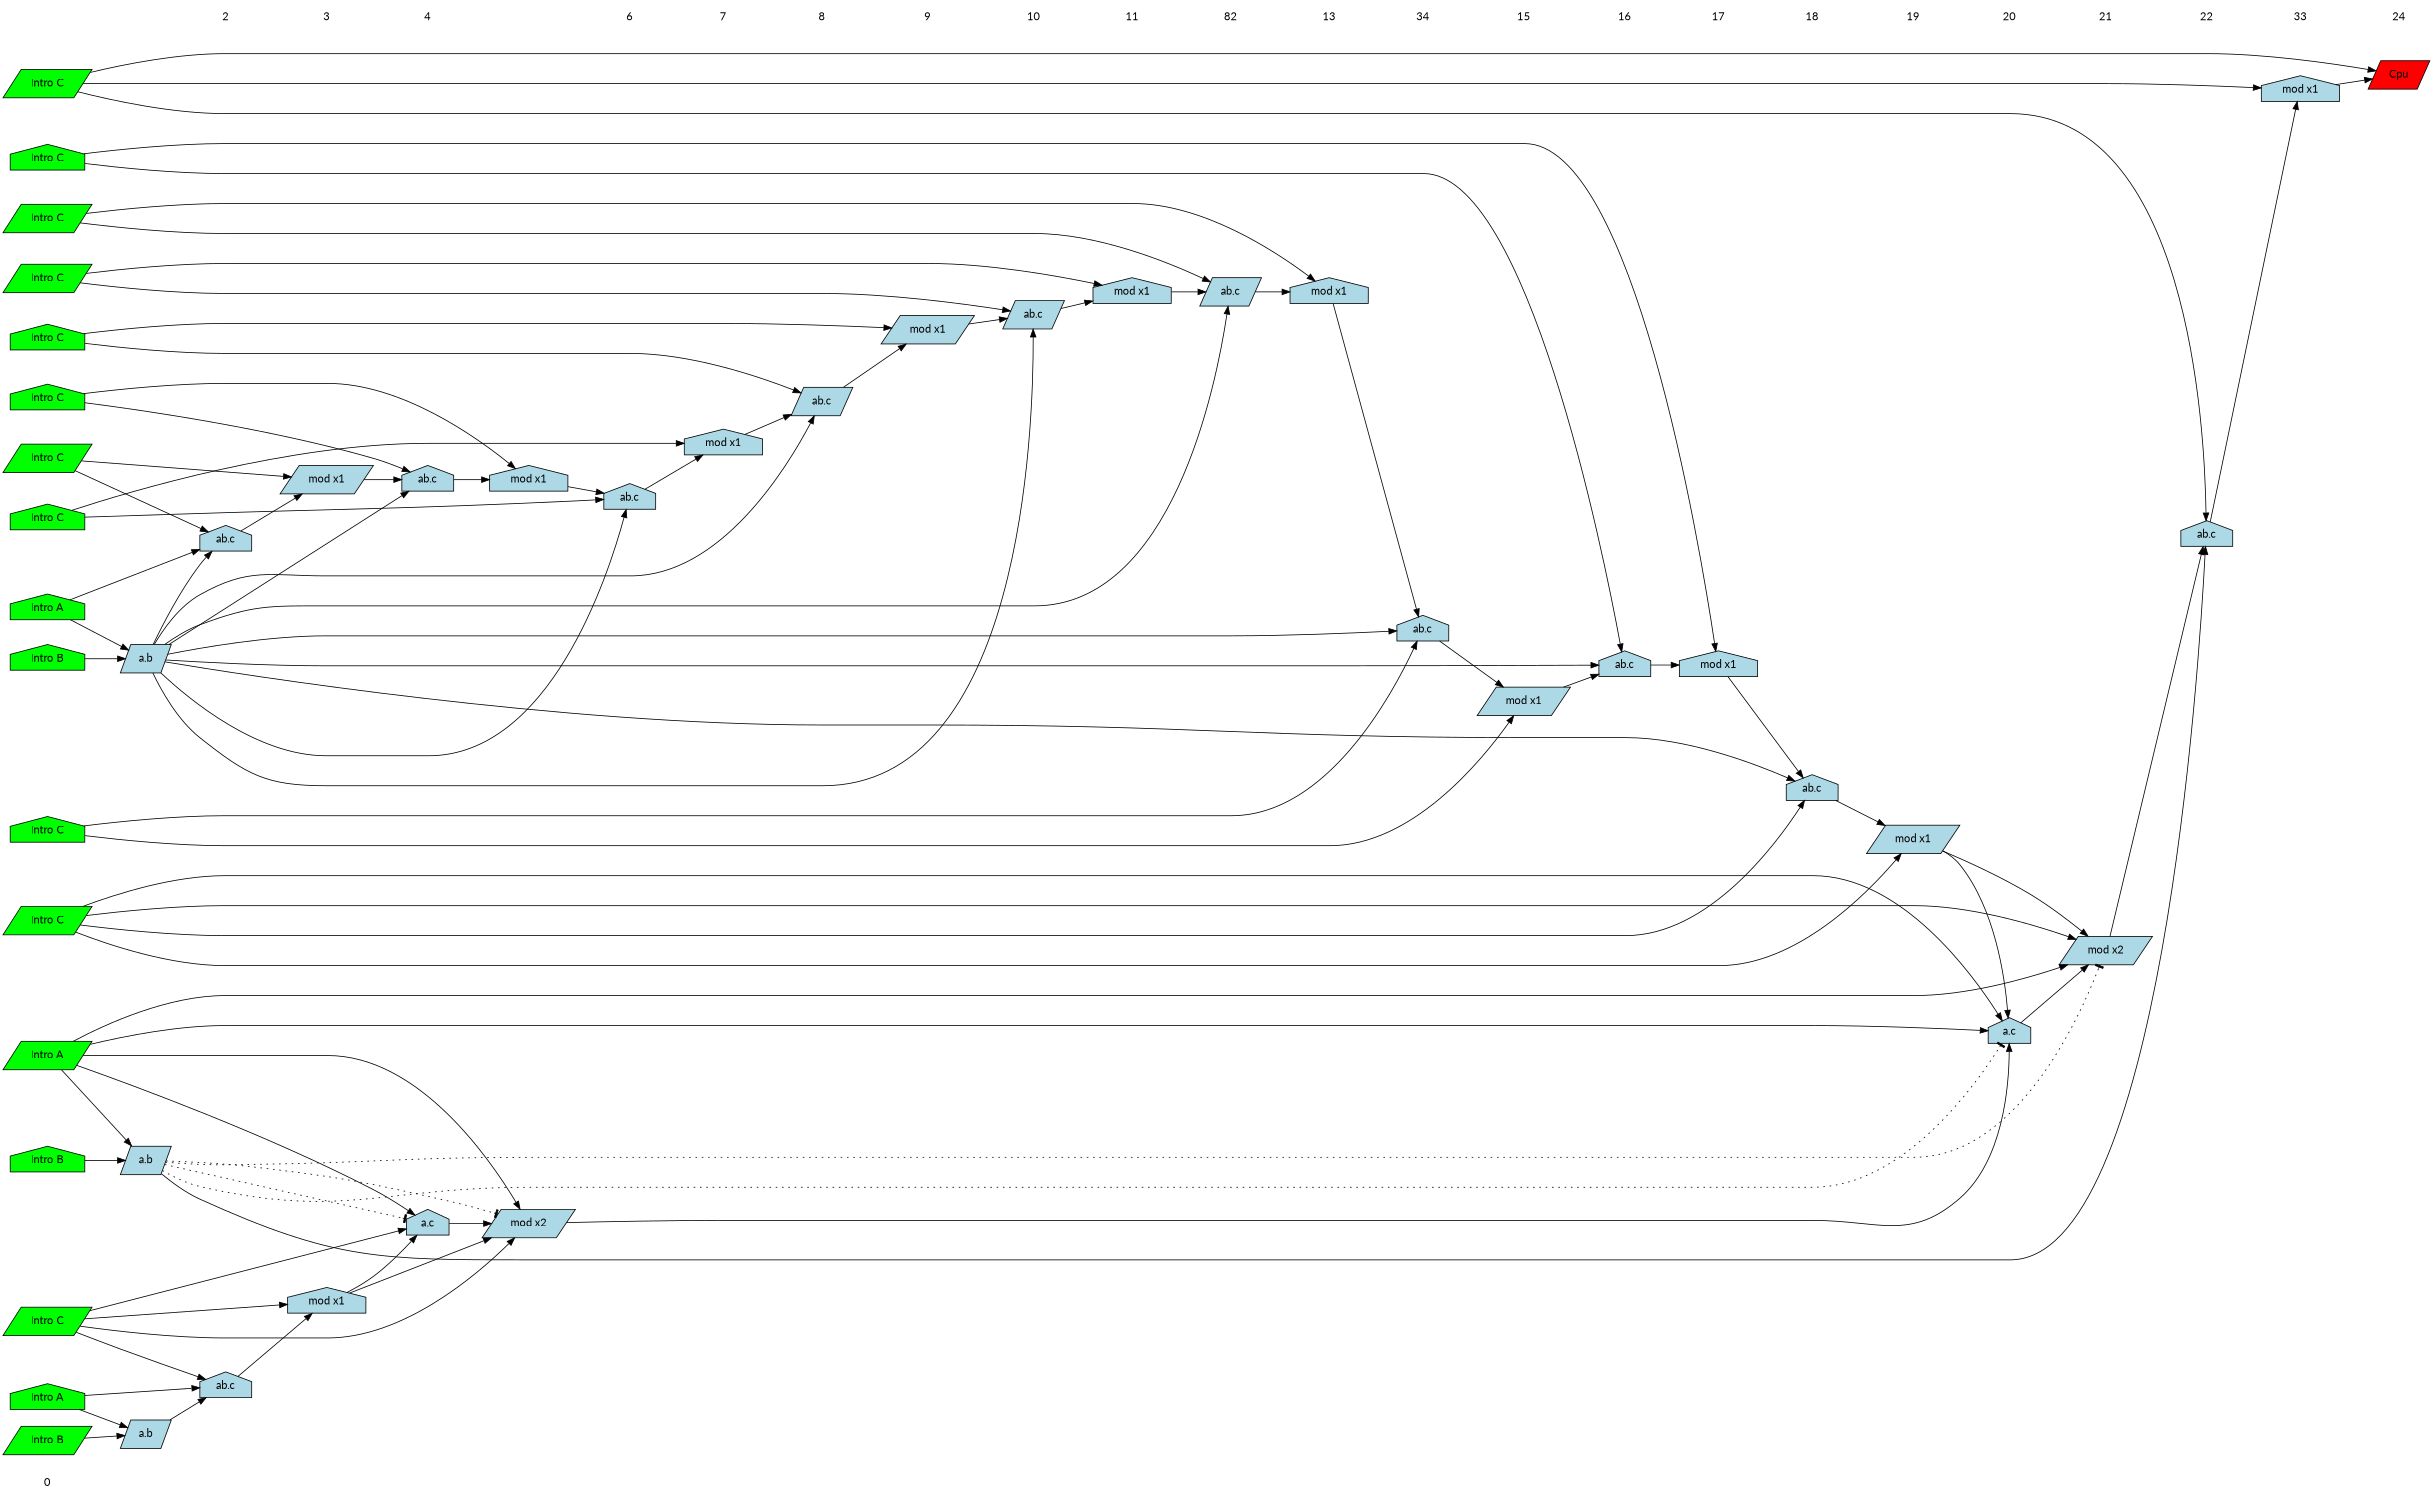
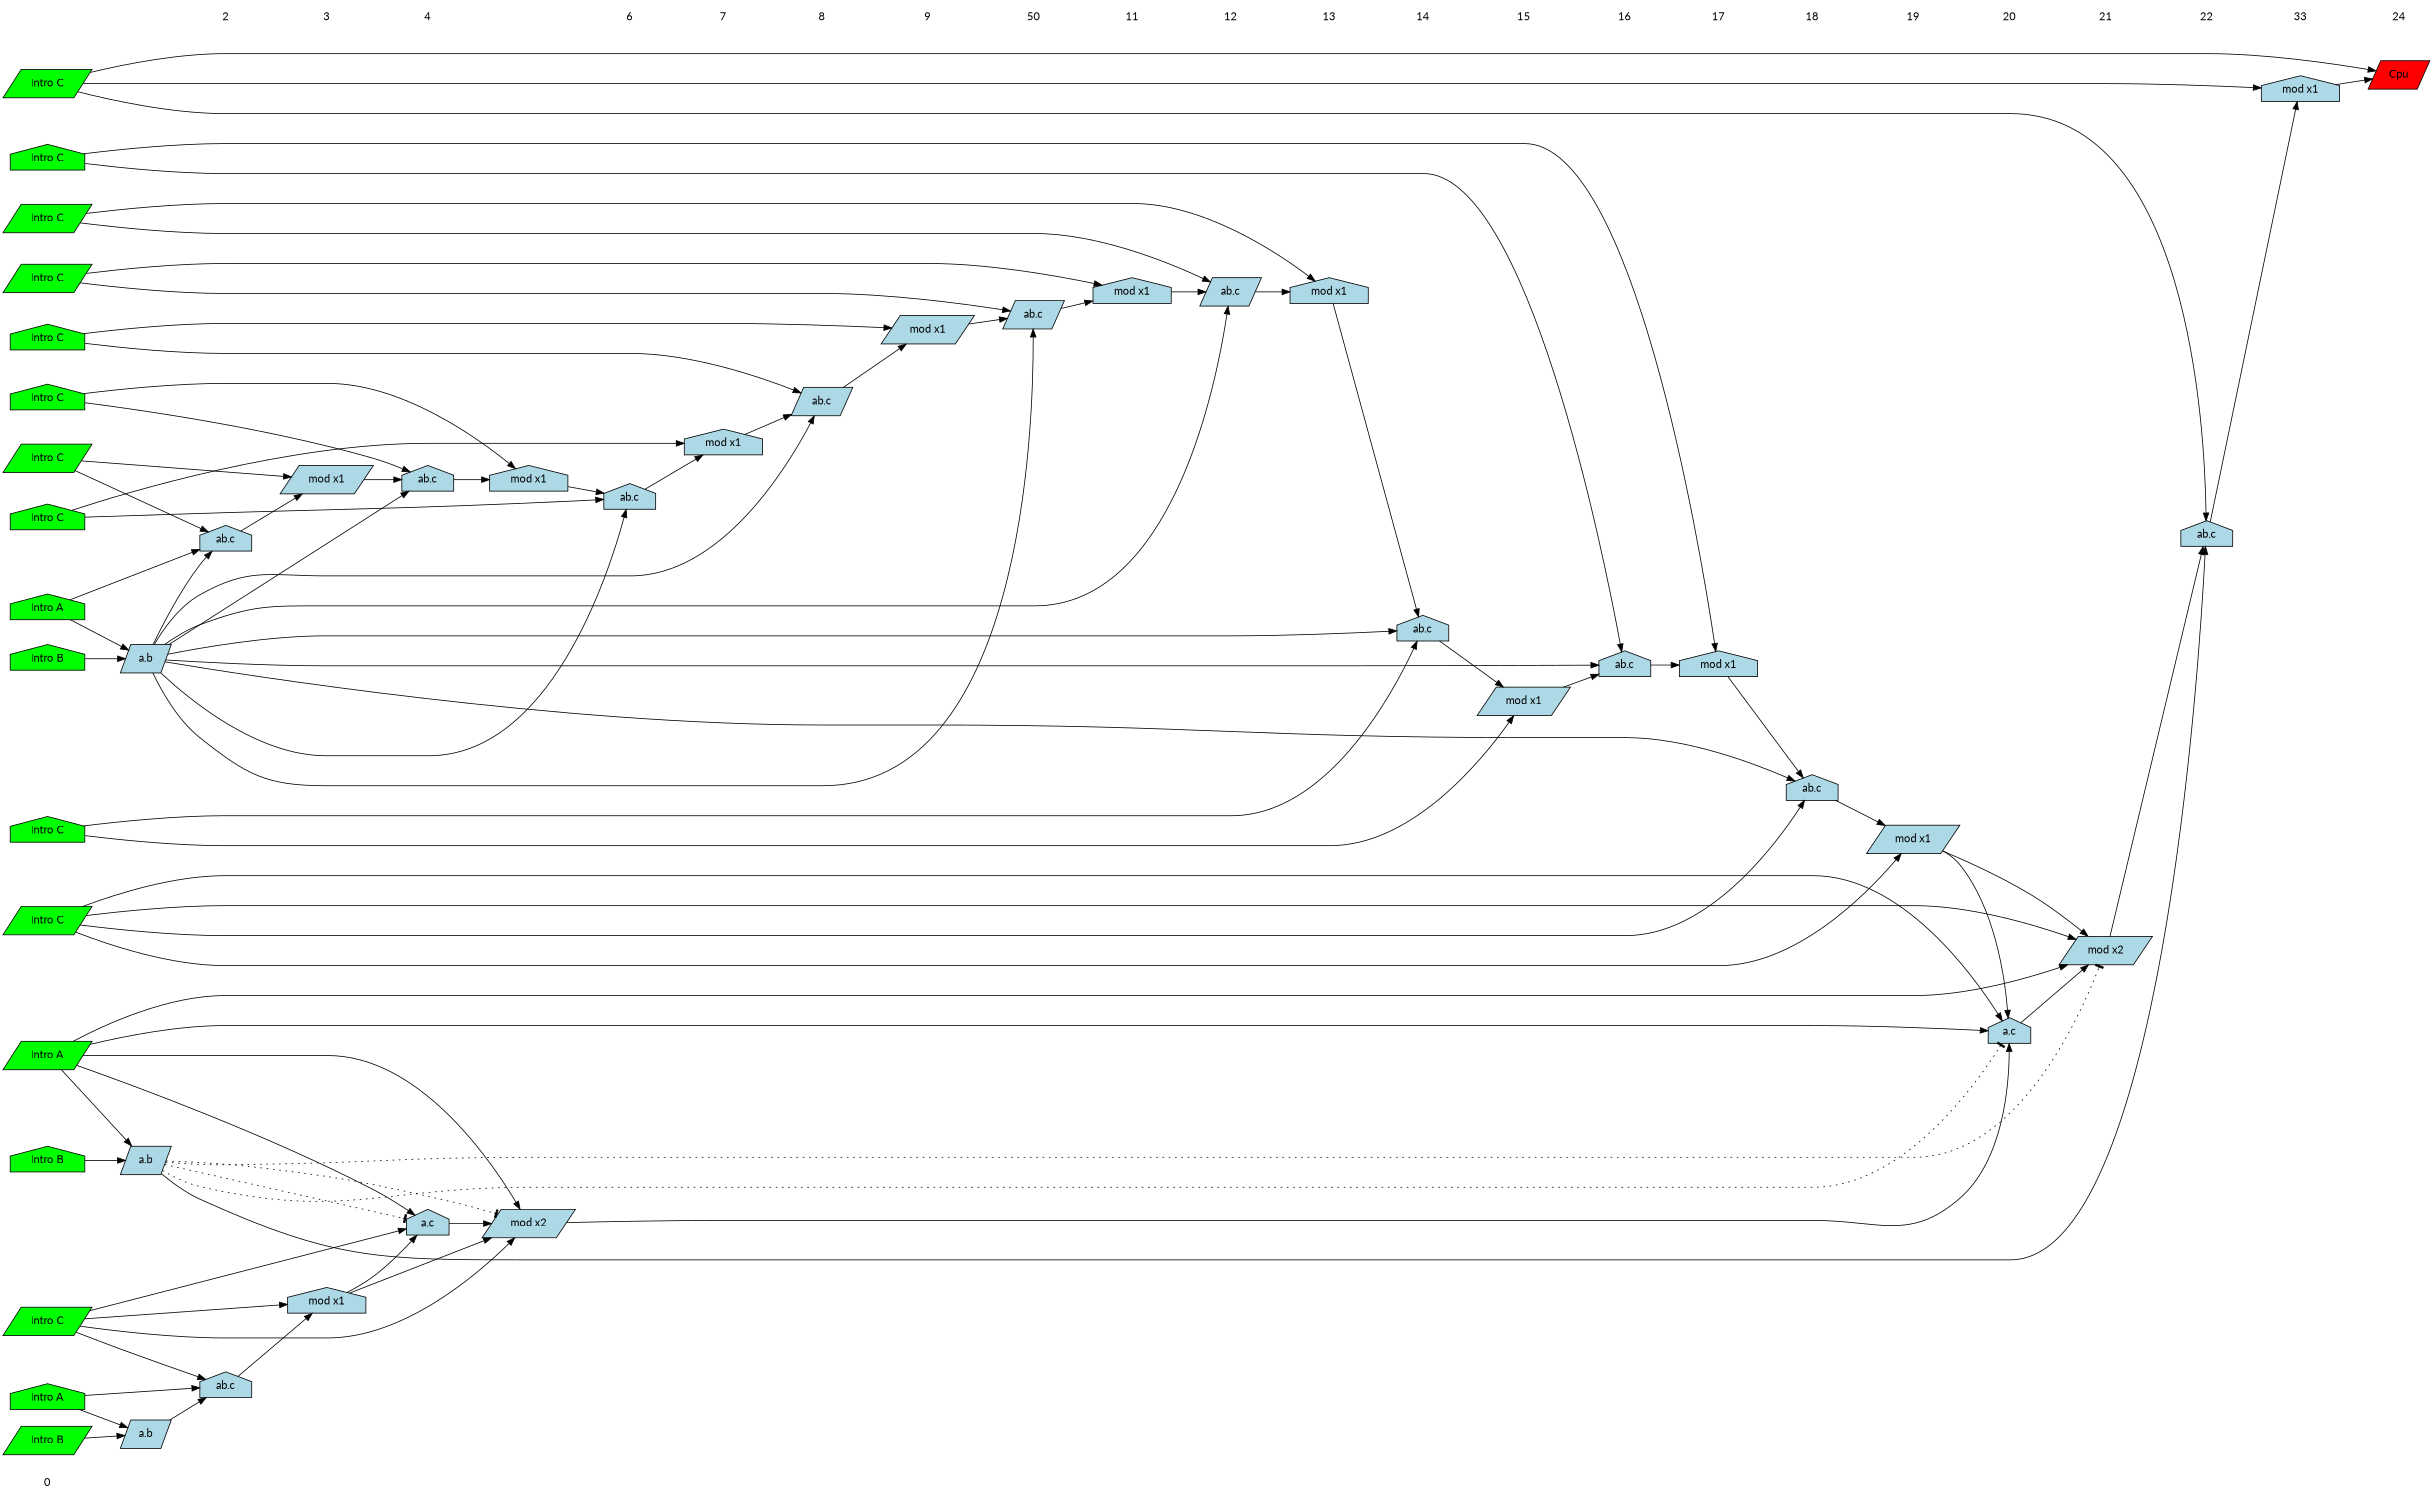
node "10": label "10" -> "50"
node "82": label "82" -> "12"
node "34": label "34" -> "14"
